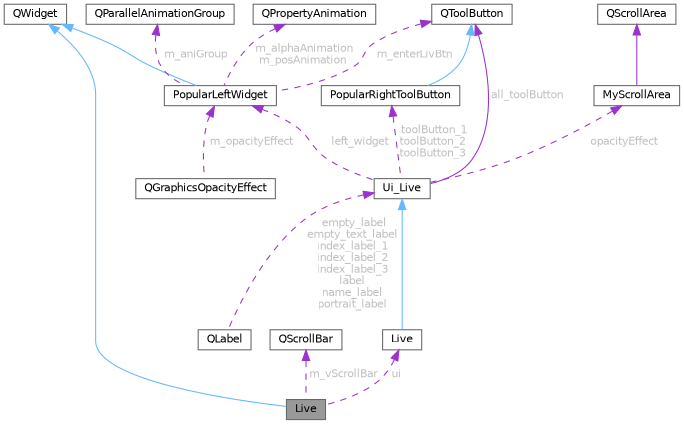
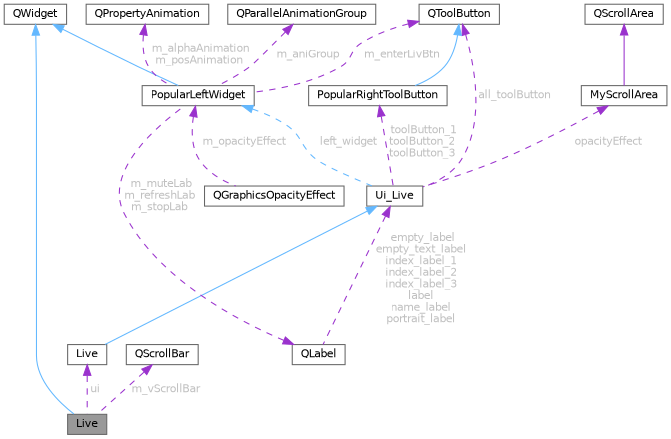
edge "Ui_Live" -> "QToolButton": style solid -> dashed
edge "Ui_Live" -> "PopularLeftWidget": color darkorchid3 -> steelblue1
edge "PopularLeftWidget" -> "QLabel": added, label "m_muteLab m_refreshLab m_stopLab"
